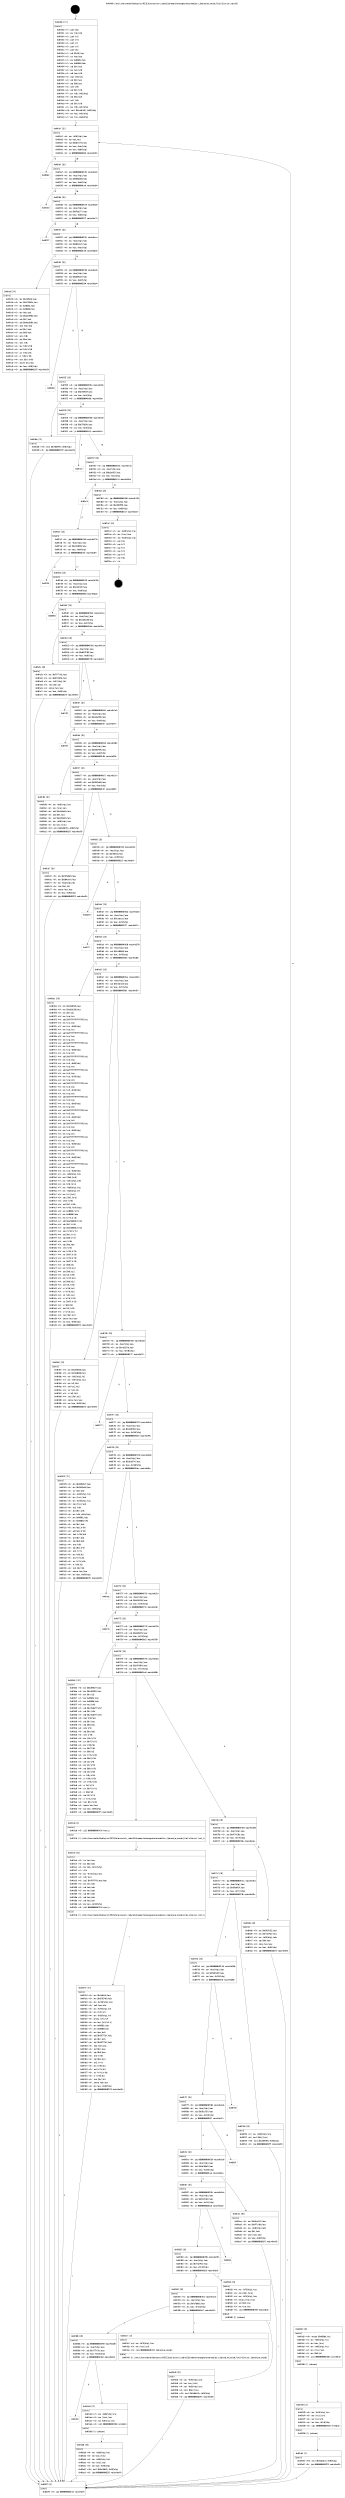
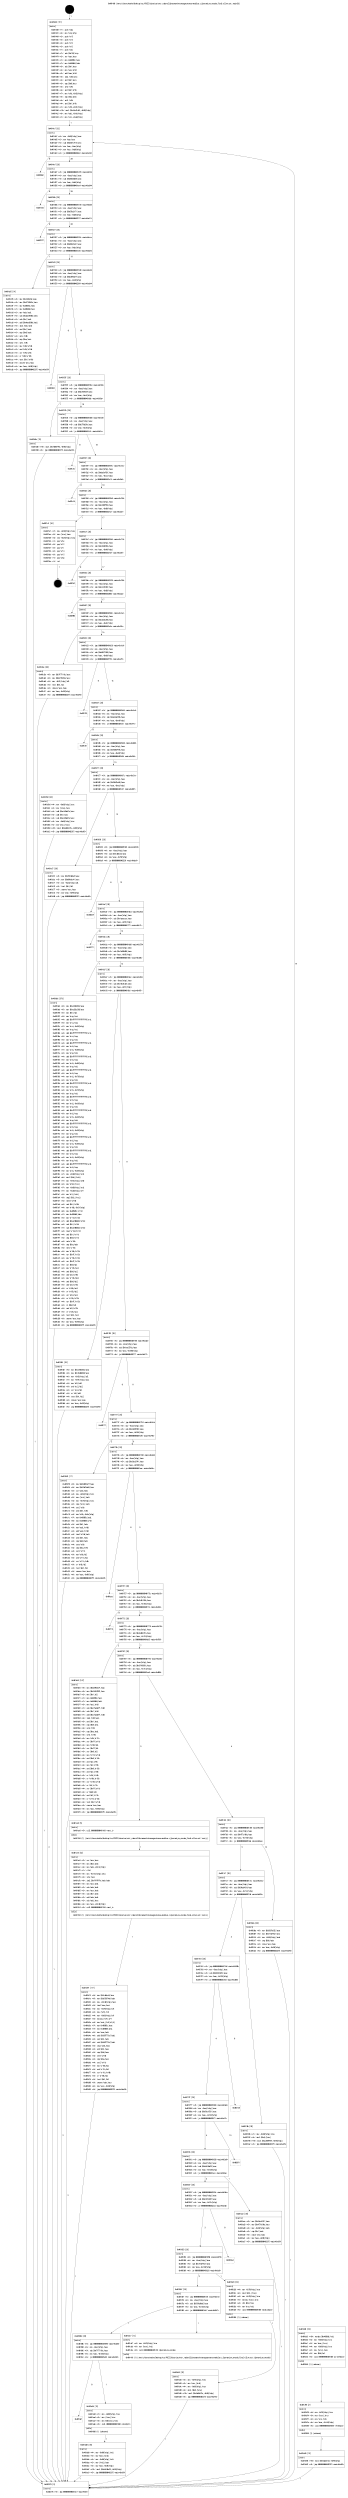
edge "0x401e14" -> "0x4015cf [28]": now "0x4015b3 [28]" -> "0x4015cf [28]"
